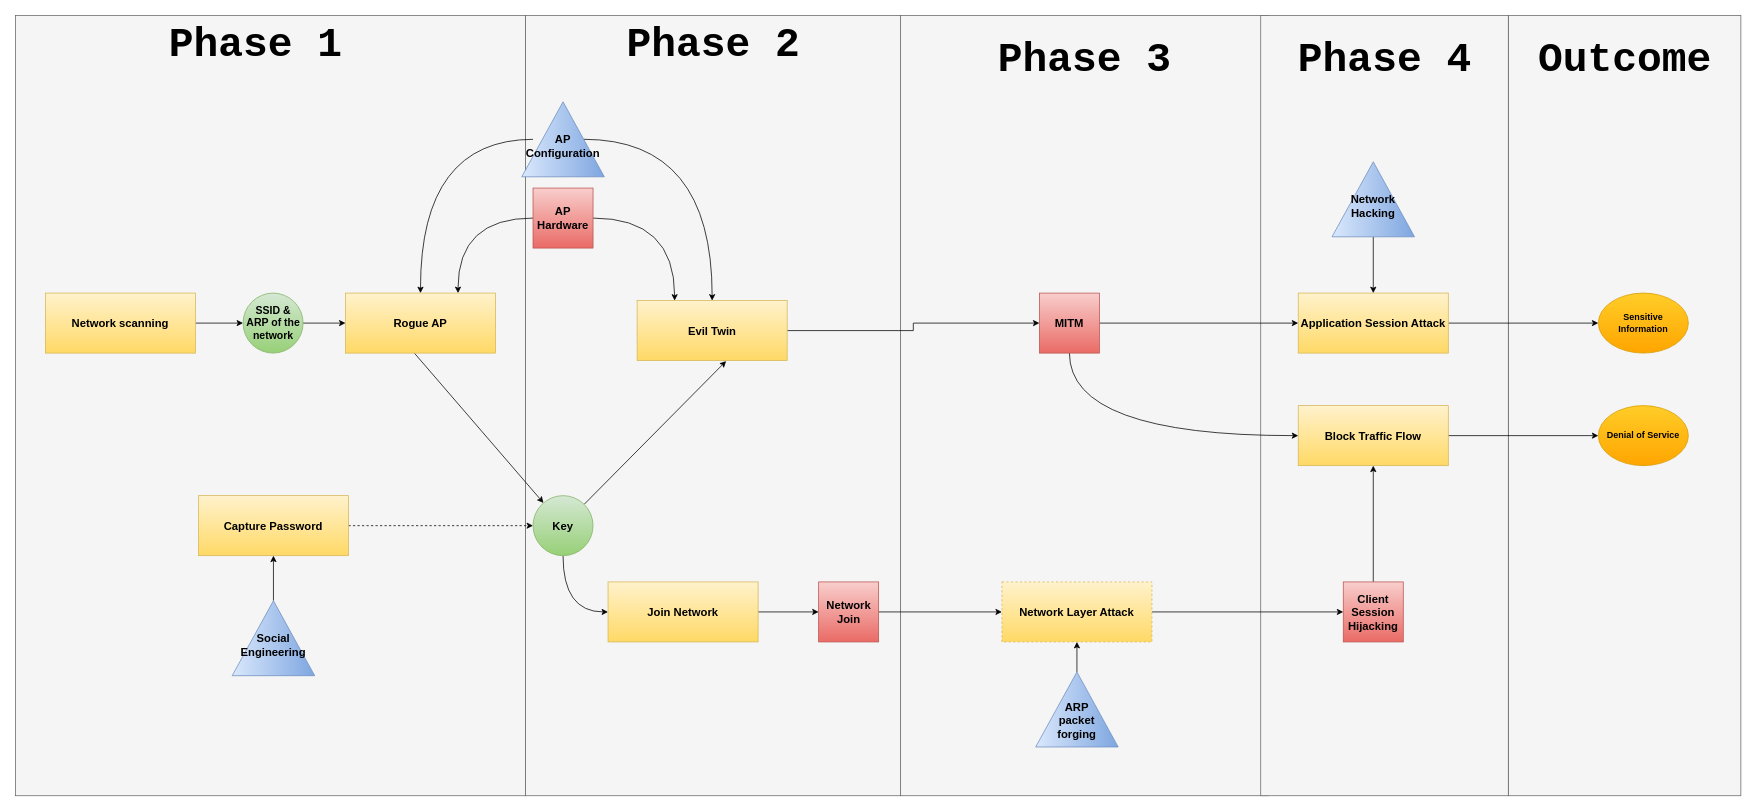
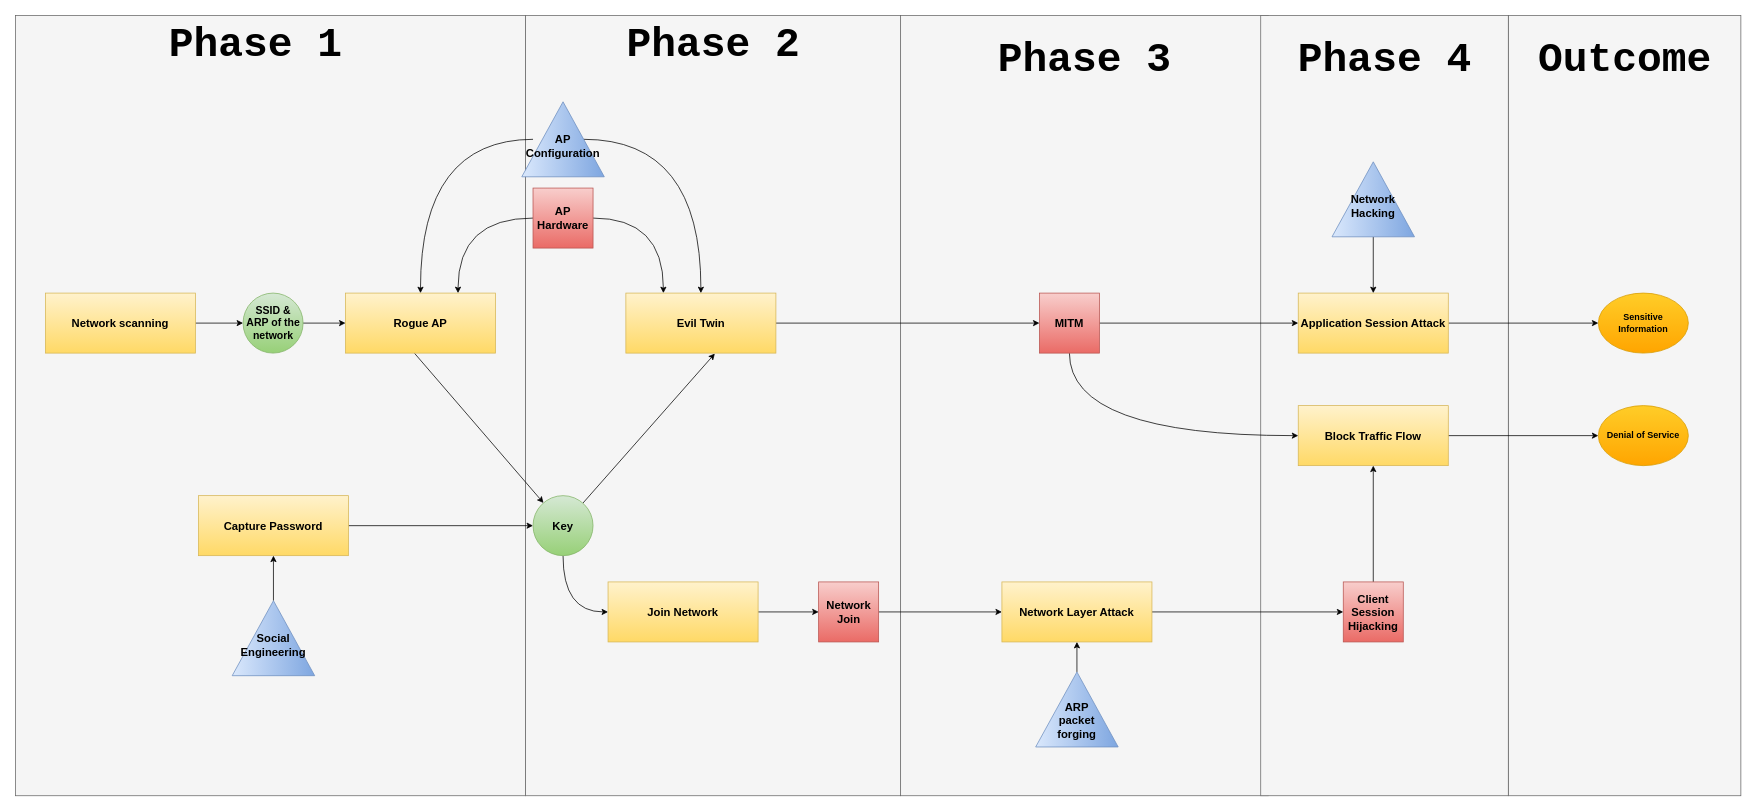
node "Evil Twin": moved (712, 330) -> (701, 323)
edge "Capture Password" -> "Key": style dashed -> solid
node "Network Layer Attack": style dashed -> solid
